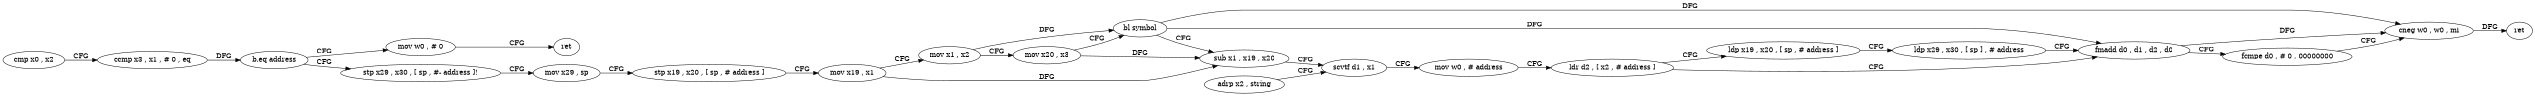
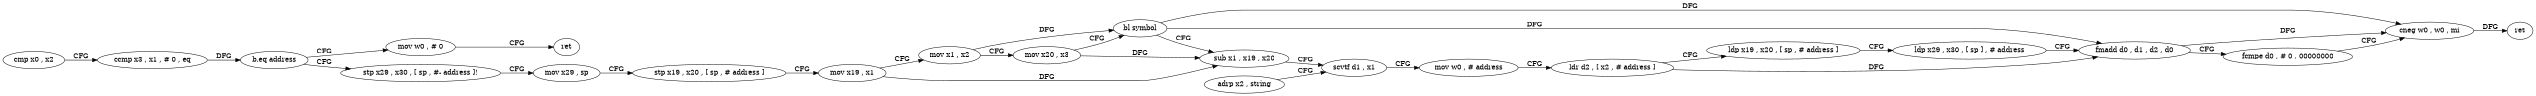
edge "ldr d2 , [ x2 , # address ]" -> "fmadd d0 , d1 , d2 , d0": label "CFG" -> "DFG"
